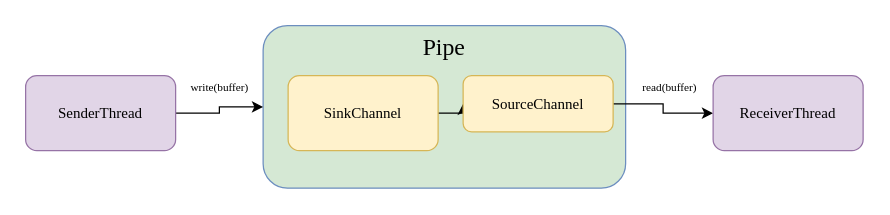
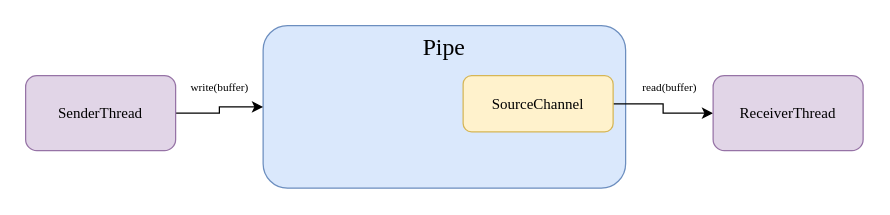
node "Pipe": fillcolor #d5e8d4 -> #dae8fc
node "SinkChannel": removed
edge "SinkChannel" -> "SourceChannel": removed
